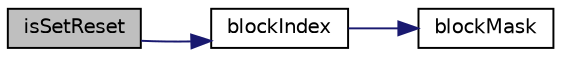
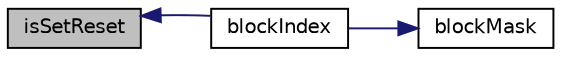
edge "isSetReset" -> "blockIndex": reversed
